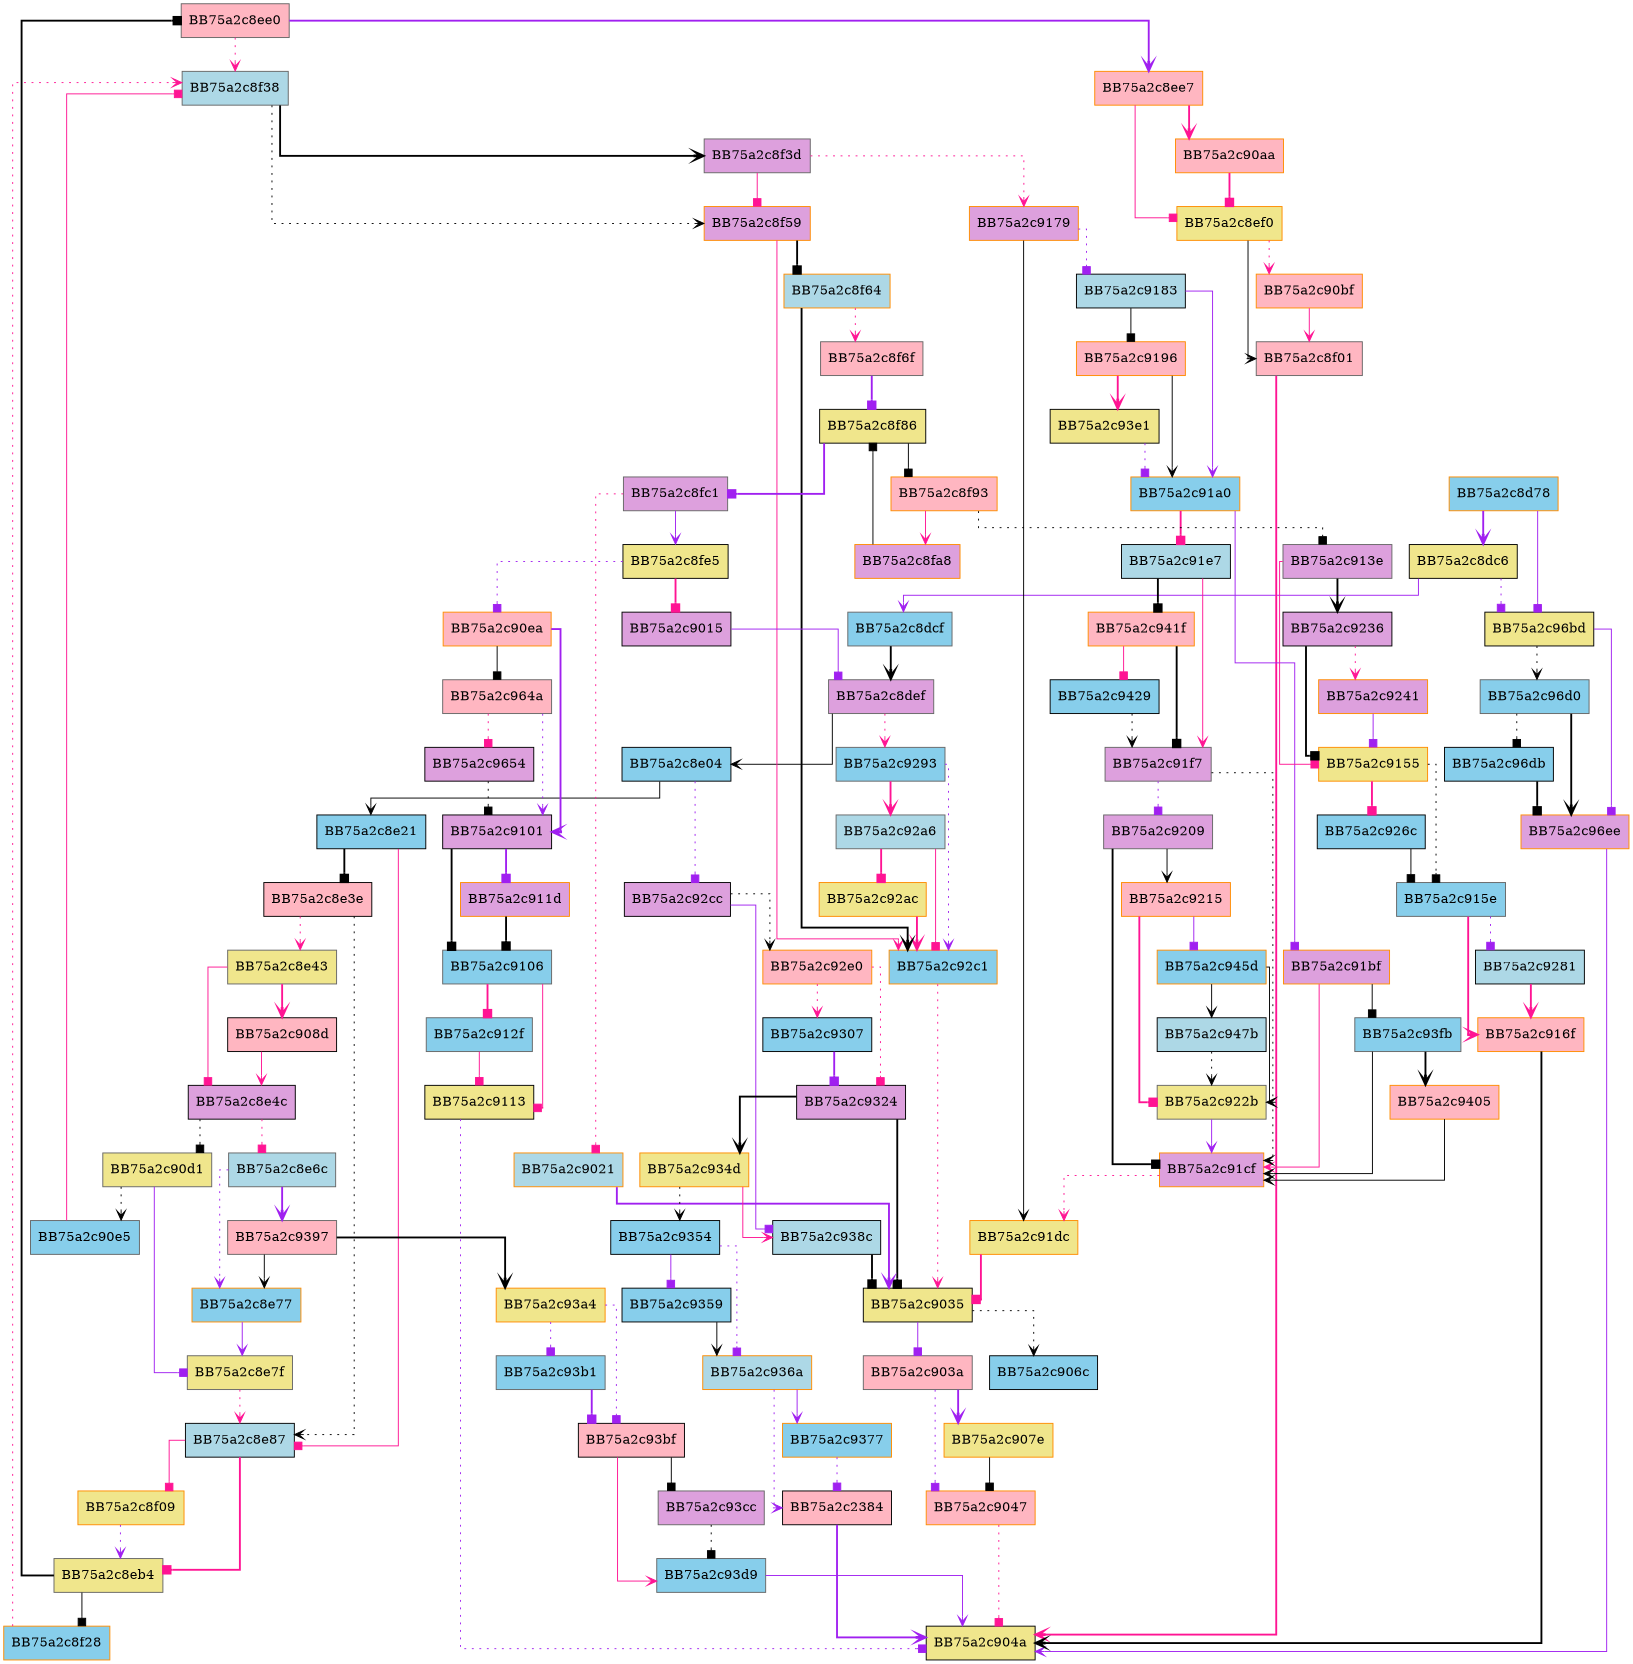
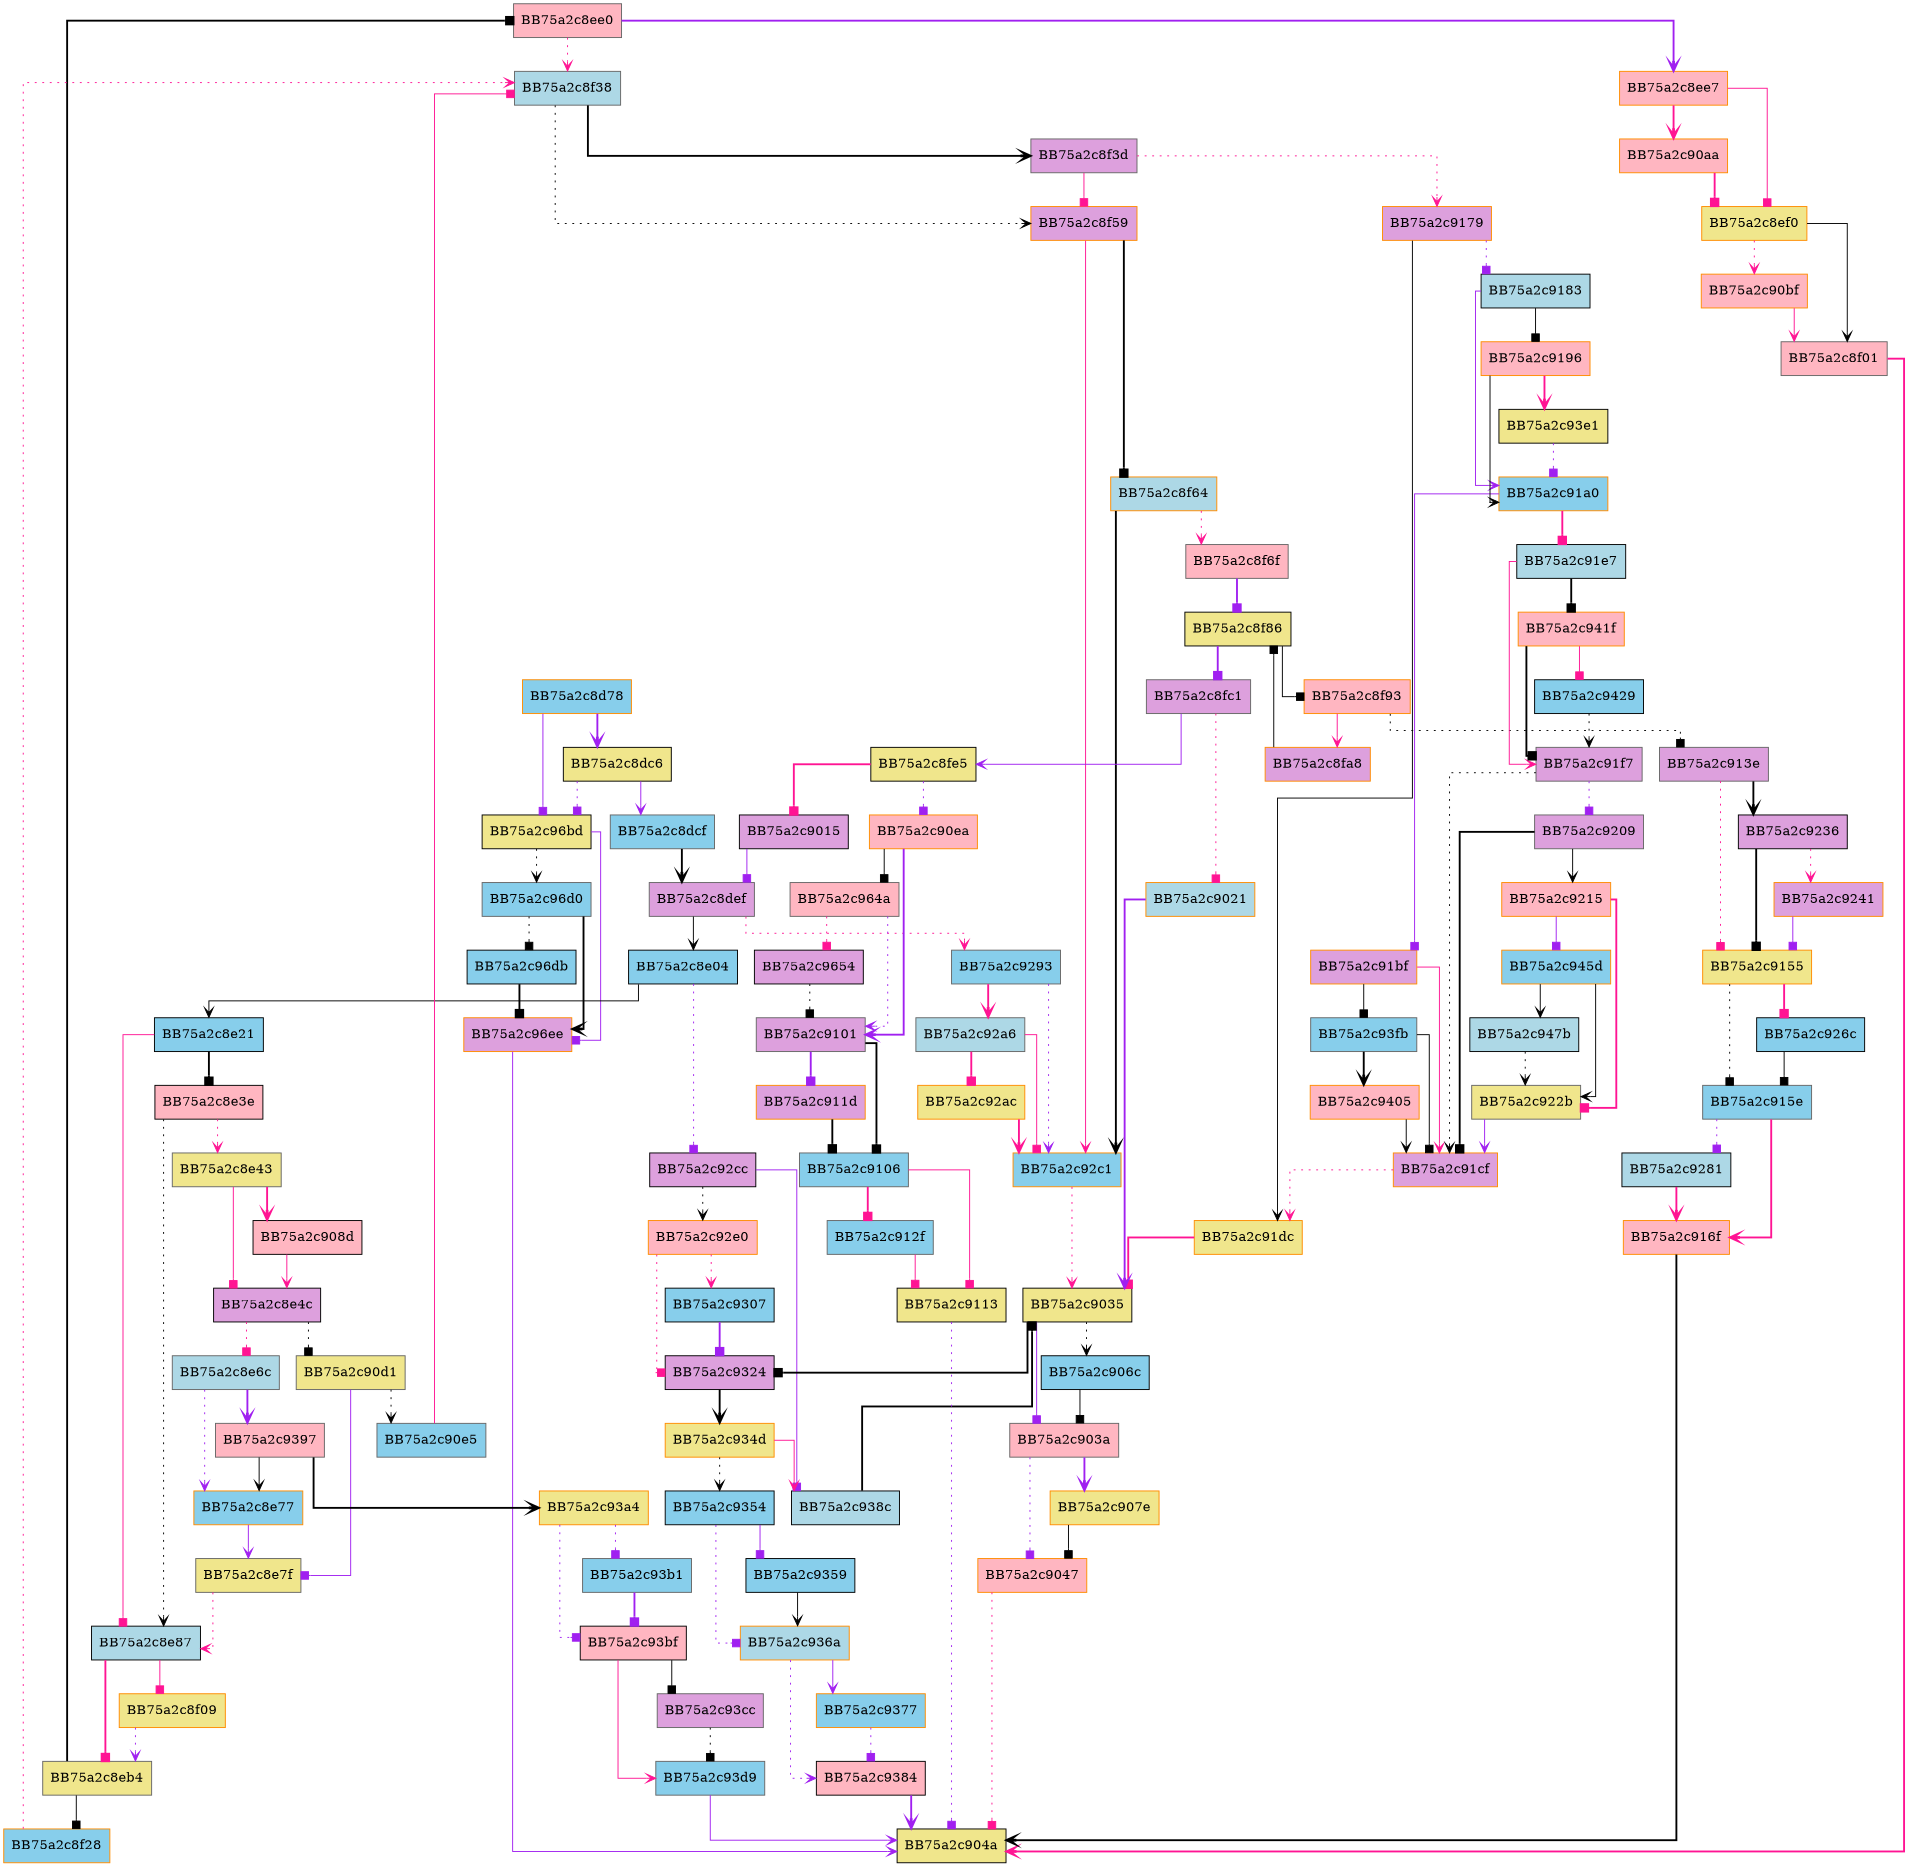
edge "BB75a2c913e" -> "BB75a2c9155": style solid -> dotted
node "BB75a2c9101": color black -> gray40
edge "BB75a2c93fb" -> "BB75a2c91cf": arrowhead vee -> box
edge "BB75a2c9324" -> "BB75a2c9035": reversed
edge "BB75a2c906c" -> "BB75a2c903a": added
node "BB75a2c2384": label "BB75a2c2384" -> "BB75a2c9384"
